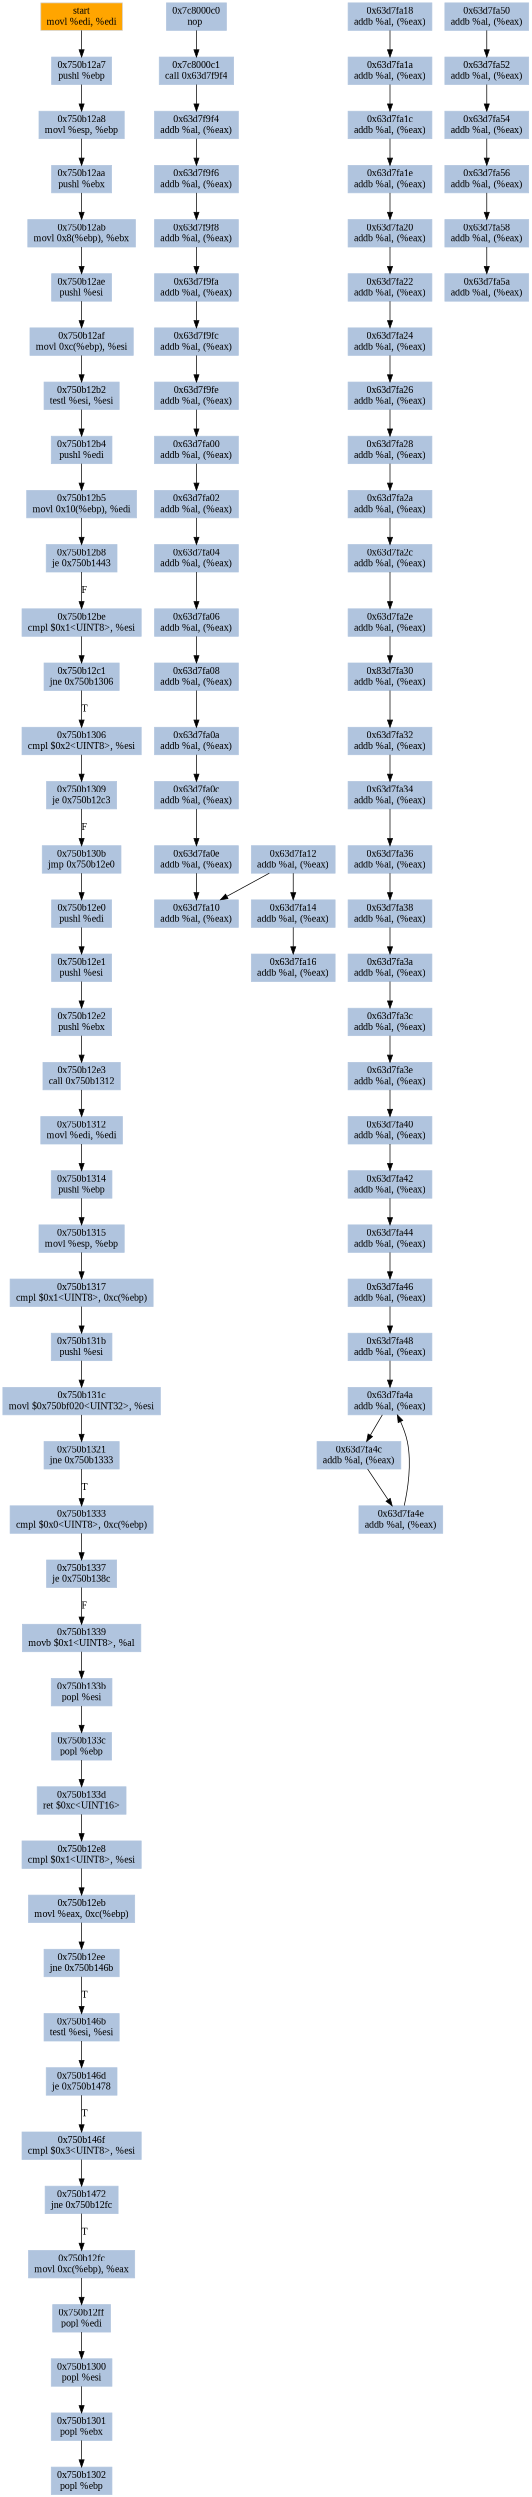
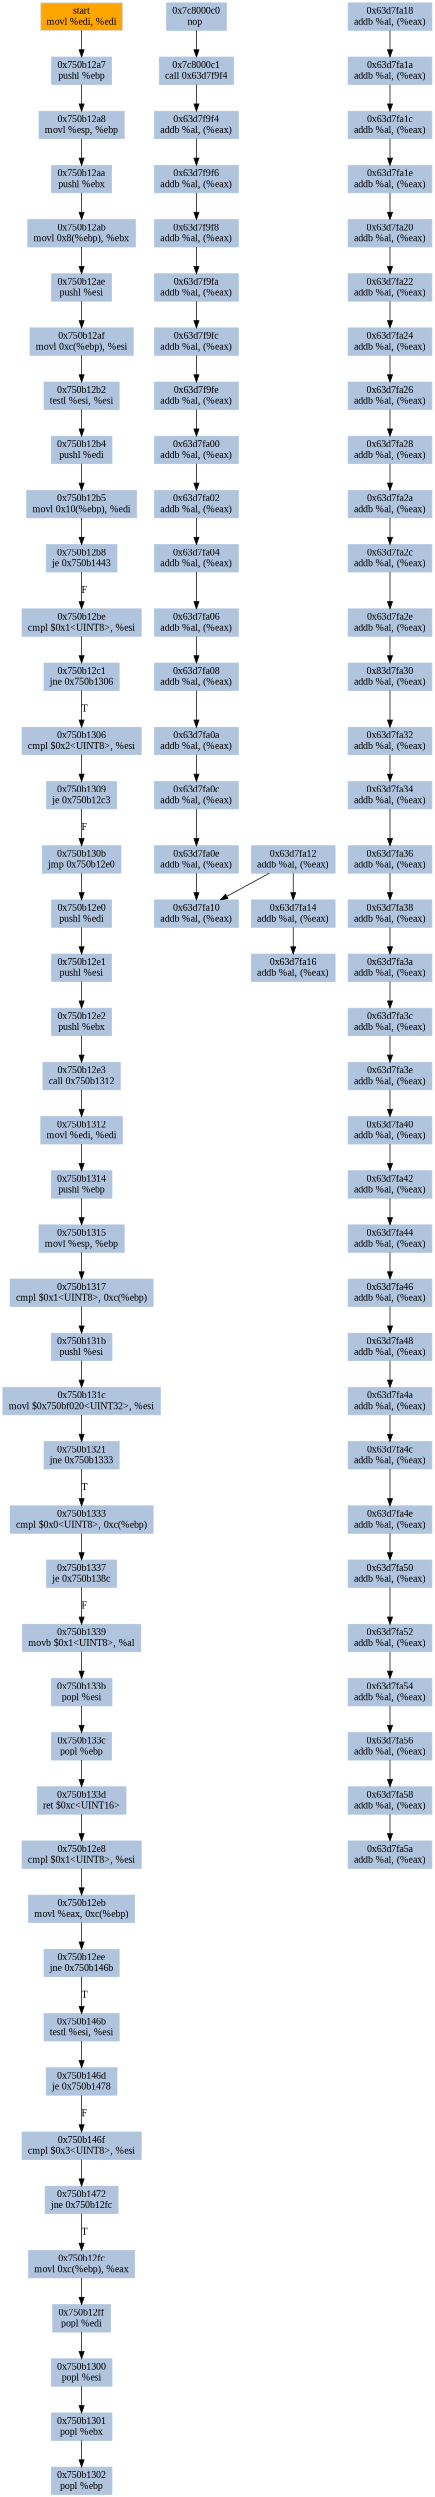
edge "0x63d7fa4e addb %al, (%eax)" -> "0x63d7fa4a addb %al, (%eax)": now "0x63d7fa4e addb %al, (%eax)" -> "0x63d7fa50 addb %al, (%eax)"
edge "0x750b146d je 0x750b1478" -> "0x750b146f cmpl $0x3<UINT8>, %esi": label "T" -> "F"
